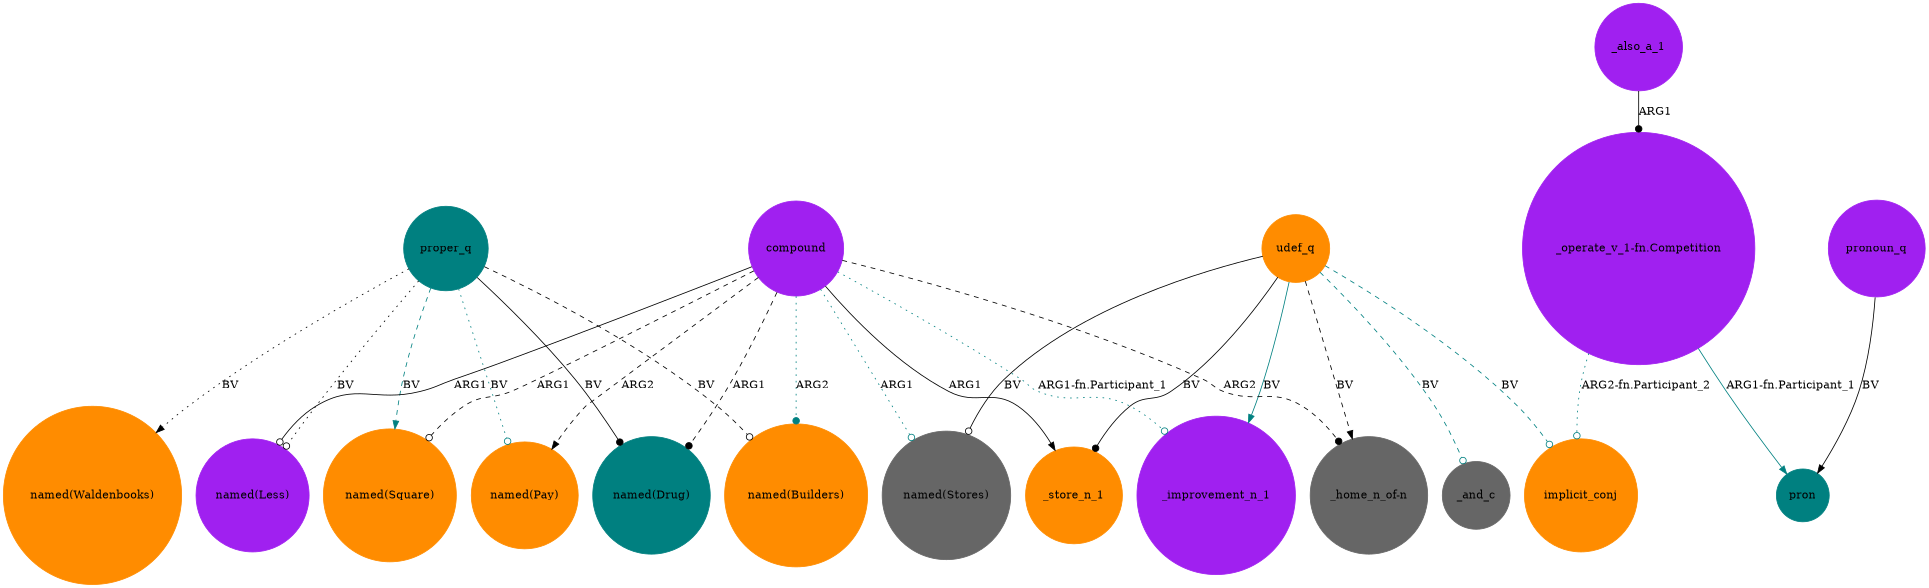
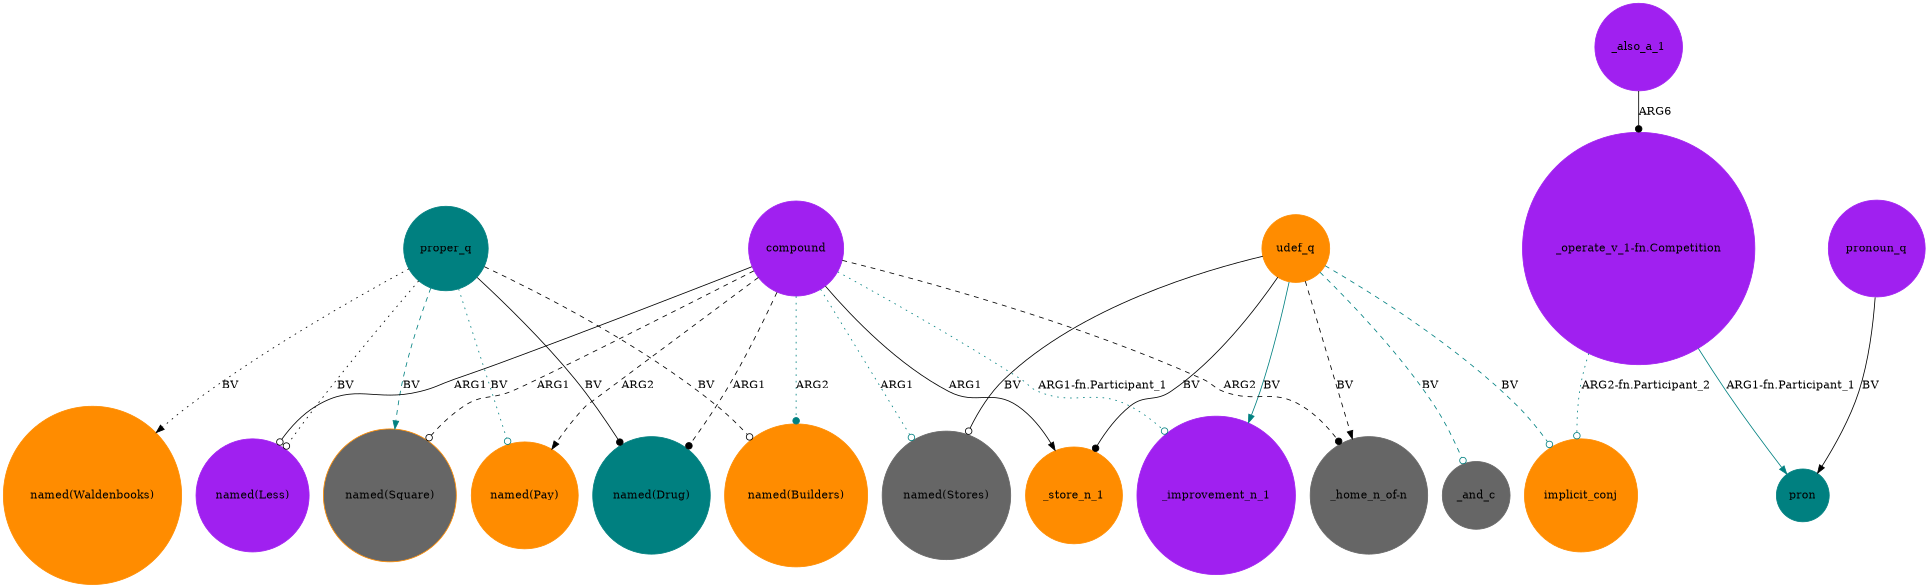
edge "_also_a_1" -> "_operate_v_1-fn.Competition": label "ARG1" -> "ARG6"
node "named(Square)": fillcolor darkorange -> gray40
